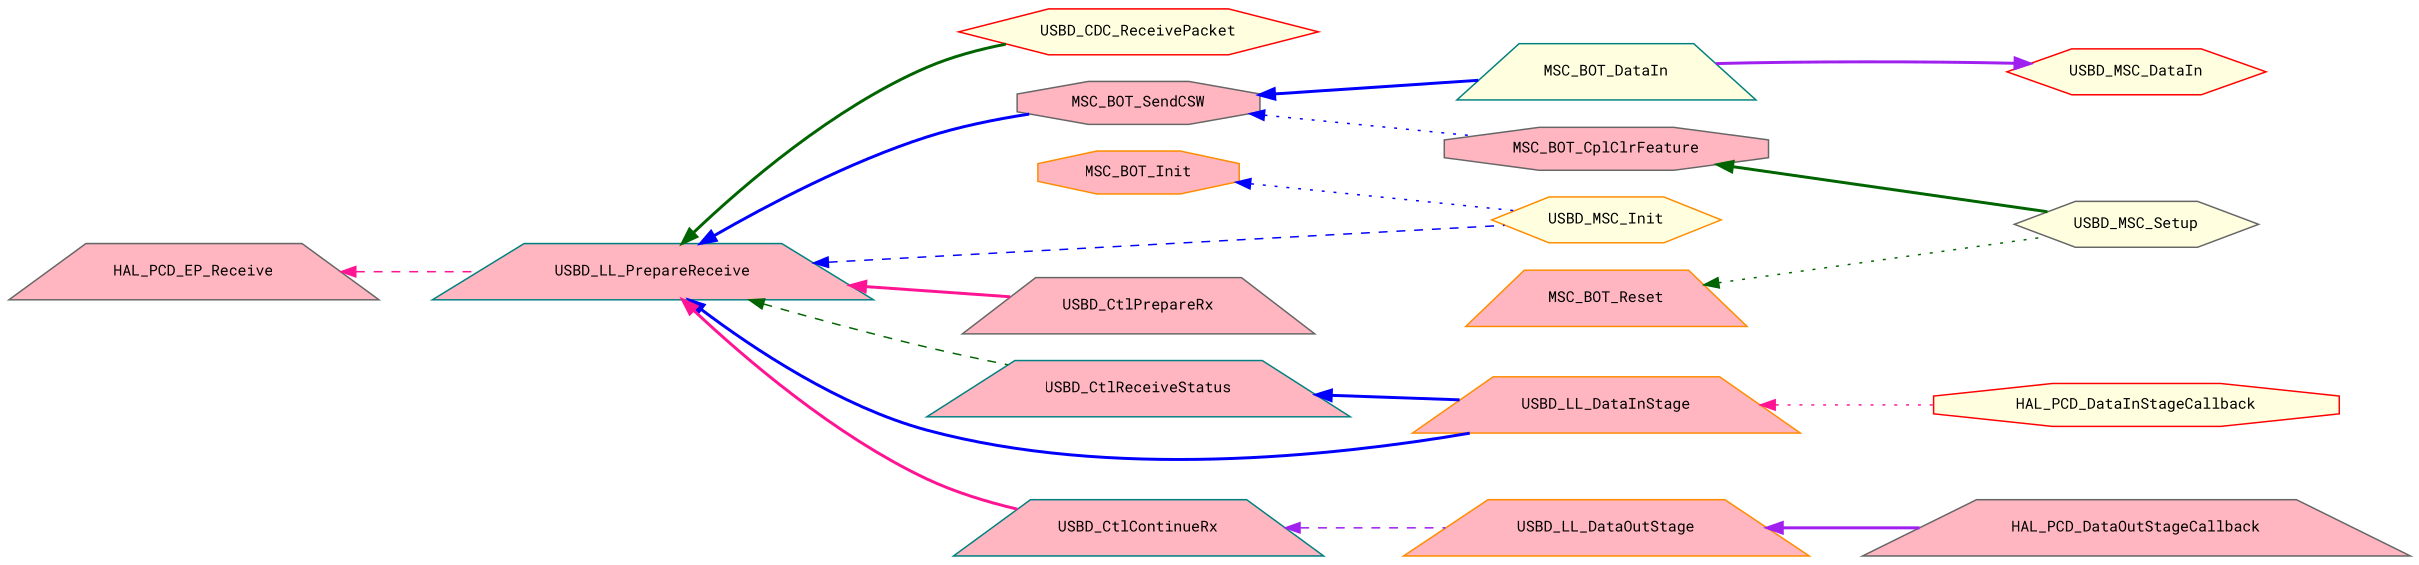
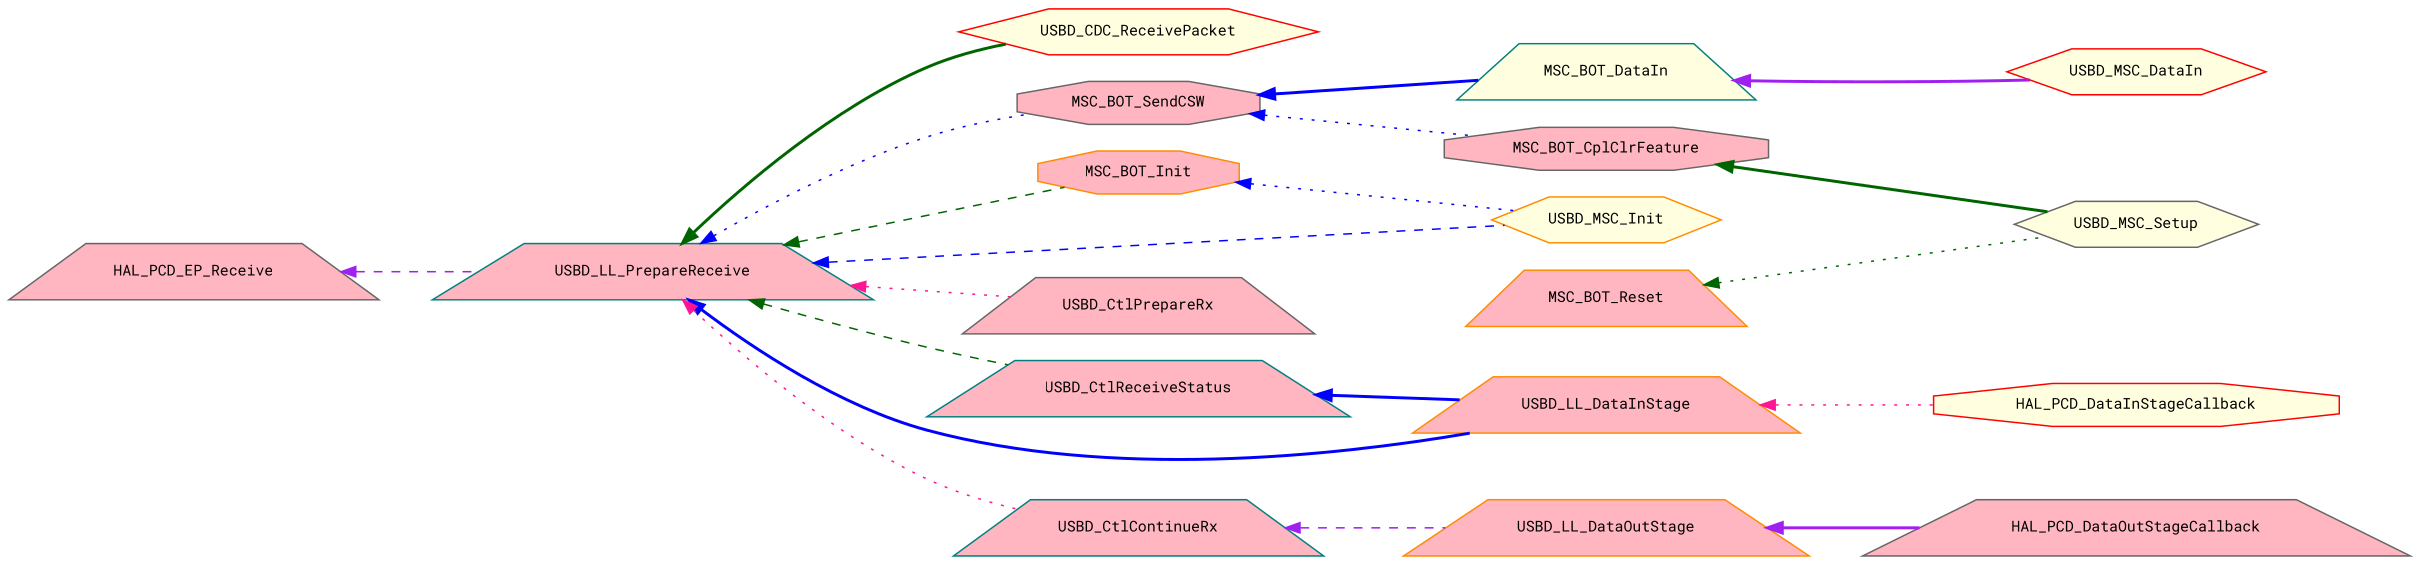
edge "MSC_BOT_DataIn" -> "USBD_MSC_DataIn": reversed
edge "MSC_BOT_SendCSW" -> "USBD_LL_PrepareReceive": style bold -> dotted
edge "MSC_BOT_Init" -> "USBD_LL_PrepareReceive": added
edge "USBD_LL_PrepareReceive" -> "HAL_PCD_EP_Receive": color deeppink -> purple
edge "USBD_CtlPrepareRx" -> "USBD_LL_PrepareReceive": style bold -> dotted
edge "USBD_CtlContinueRx" -> "USBD_LL_PrepareReceive": style bold -> dotted
